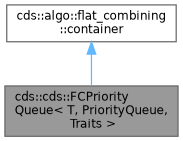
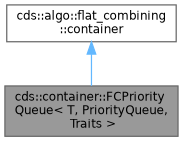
node "cds::cds::FCPriority Queue< T, PriorityQueue, Traits >": label "cds::cds::FCPriority Queue< T, PriorityQueue, Traits >" -> "cds::container::FCPriority Queue< T, PriorityQueue, Traits >"
